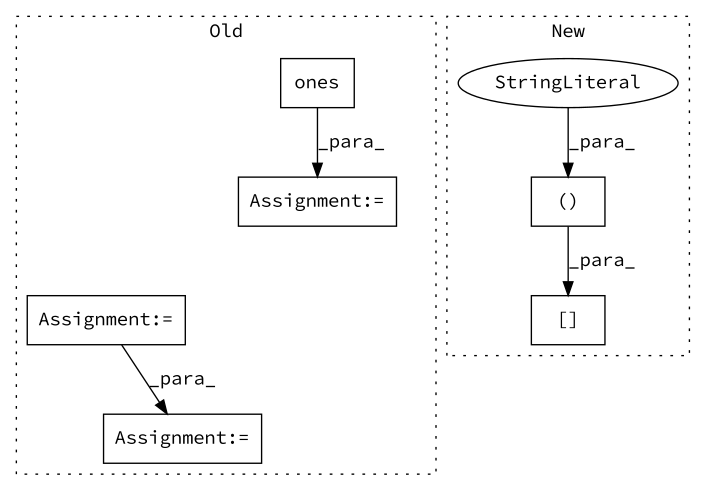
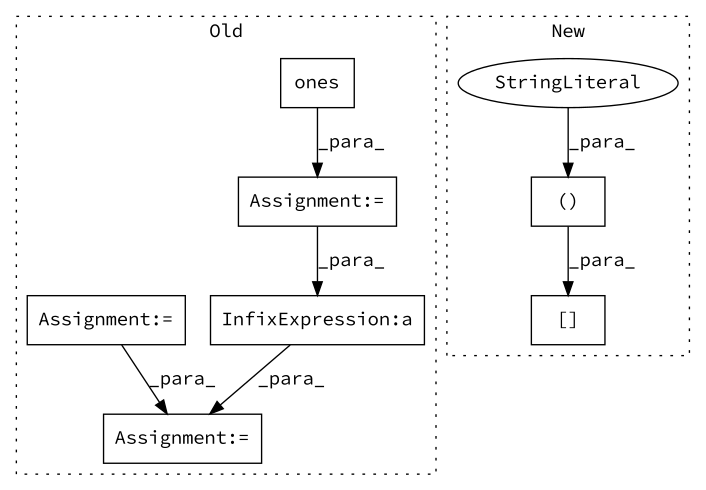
node "InfixExpression:a": added
